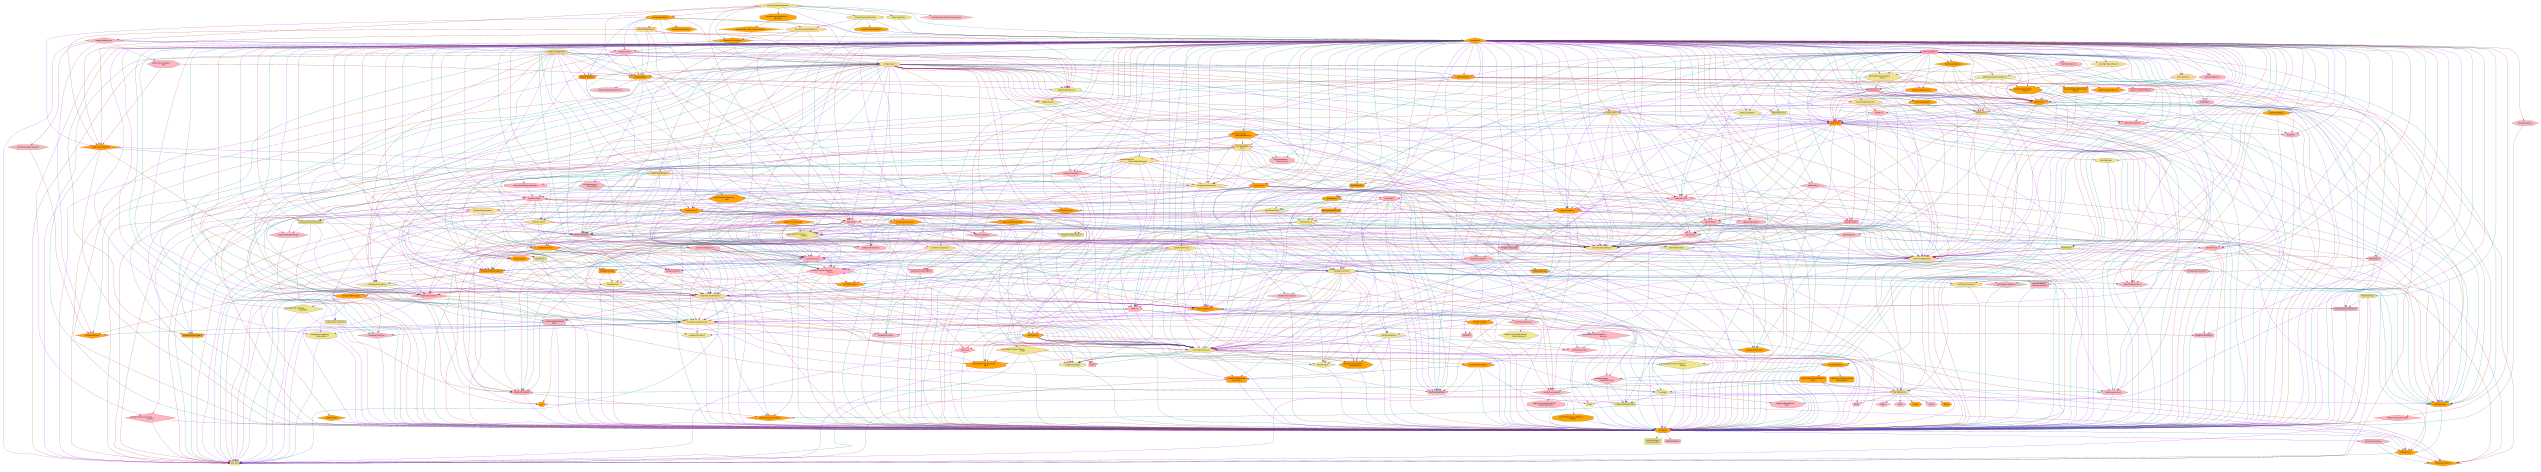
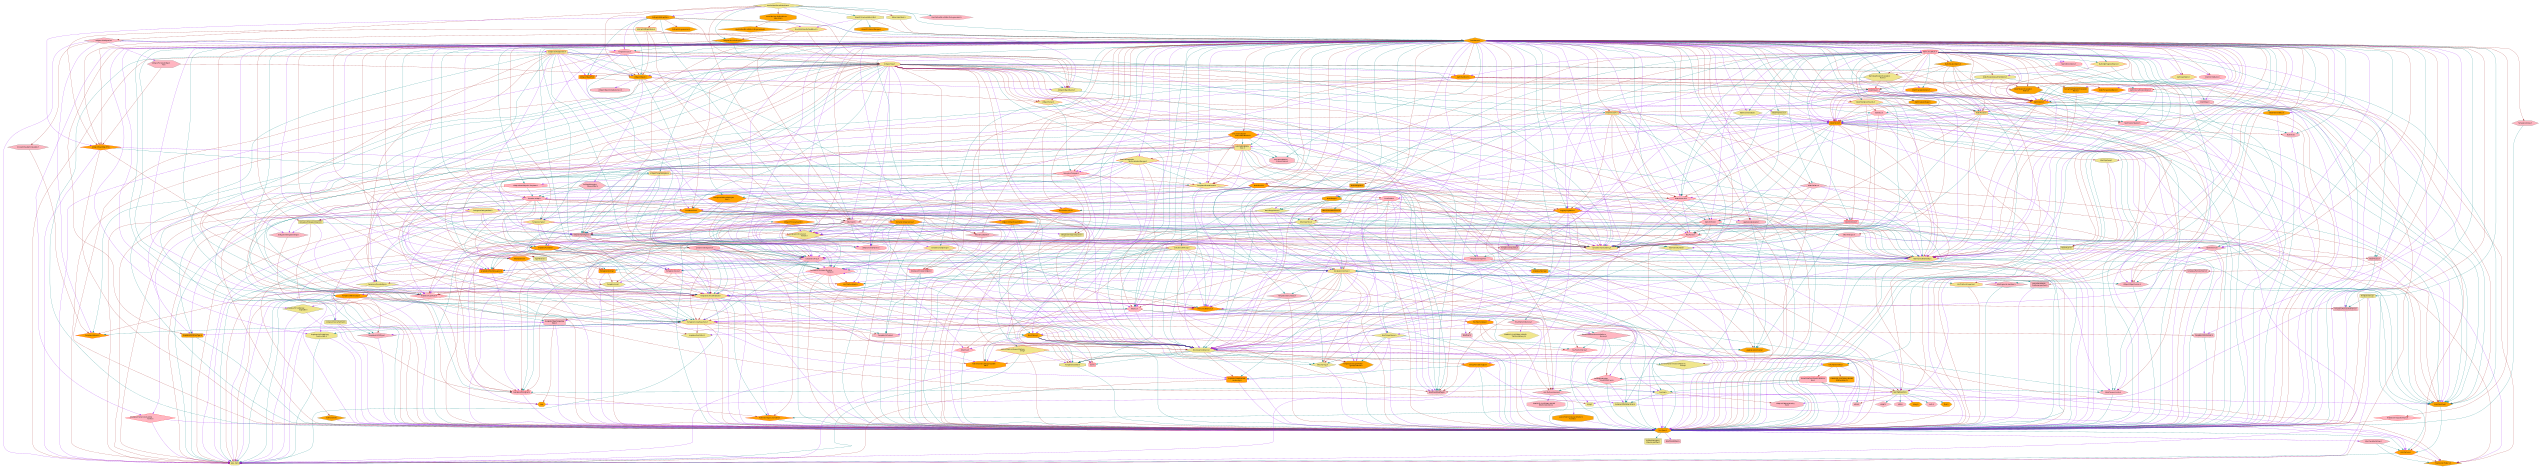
edge "CoreMinimal.h" -> "HAL/PlatformString.h": color purple -> brown
node "GenericPlatform/GenericPlatform Misc.h": fillcolor orange -> lightpink
